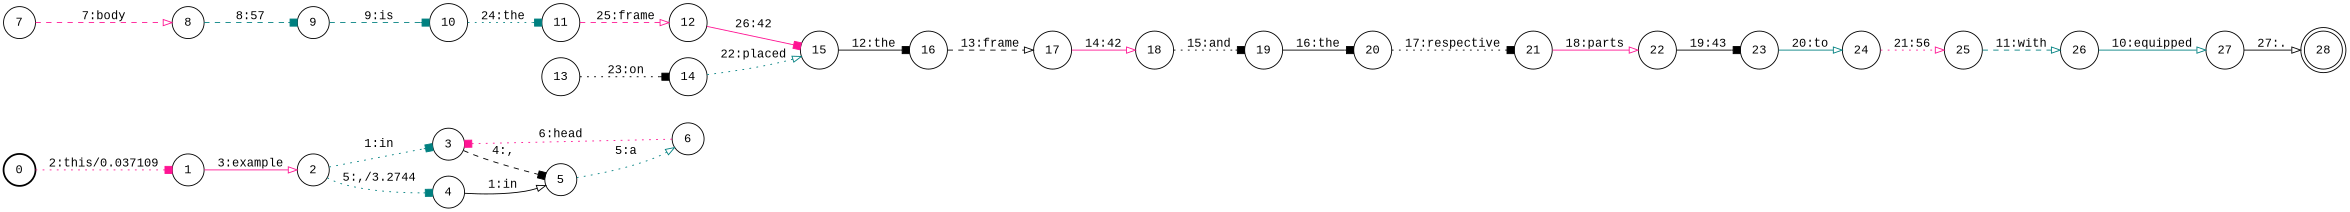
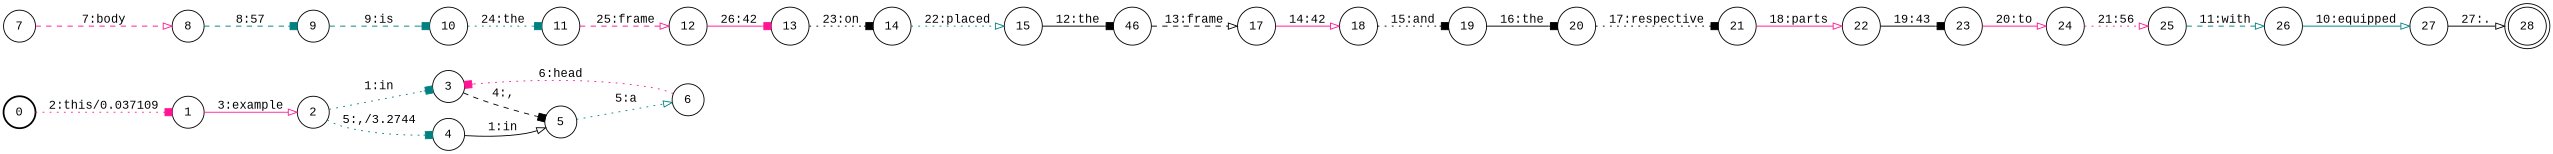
edge "12" -> "15": now "12" -> "13"
node "16": label "16" -> "46"
edge "23" -> "24": color teal -> deeppink
